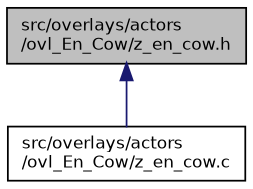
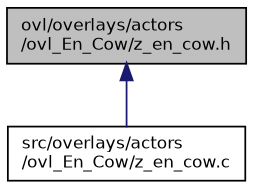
node "src/overlays/actors /ovl_En_Cow/z_en_cow.h": label "src/overlays/actors /ovl_En_Cow/z_en_cow.h" -> "ovl/overlays/actors /ovl_En_Cow/z_en_cow.h"
